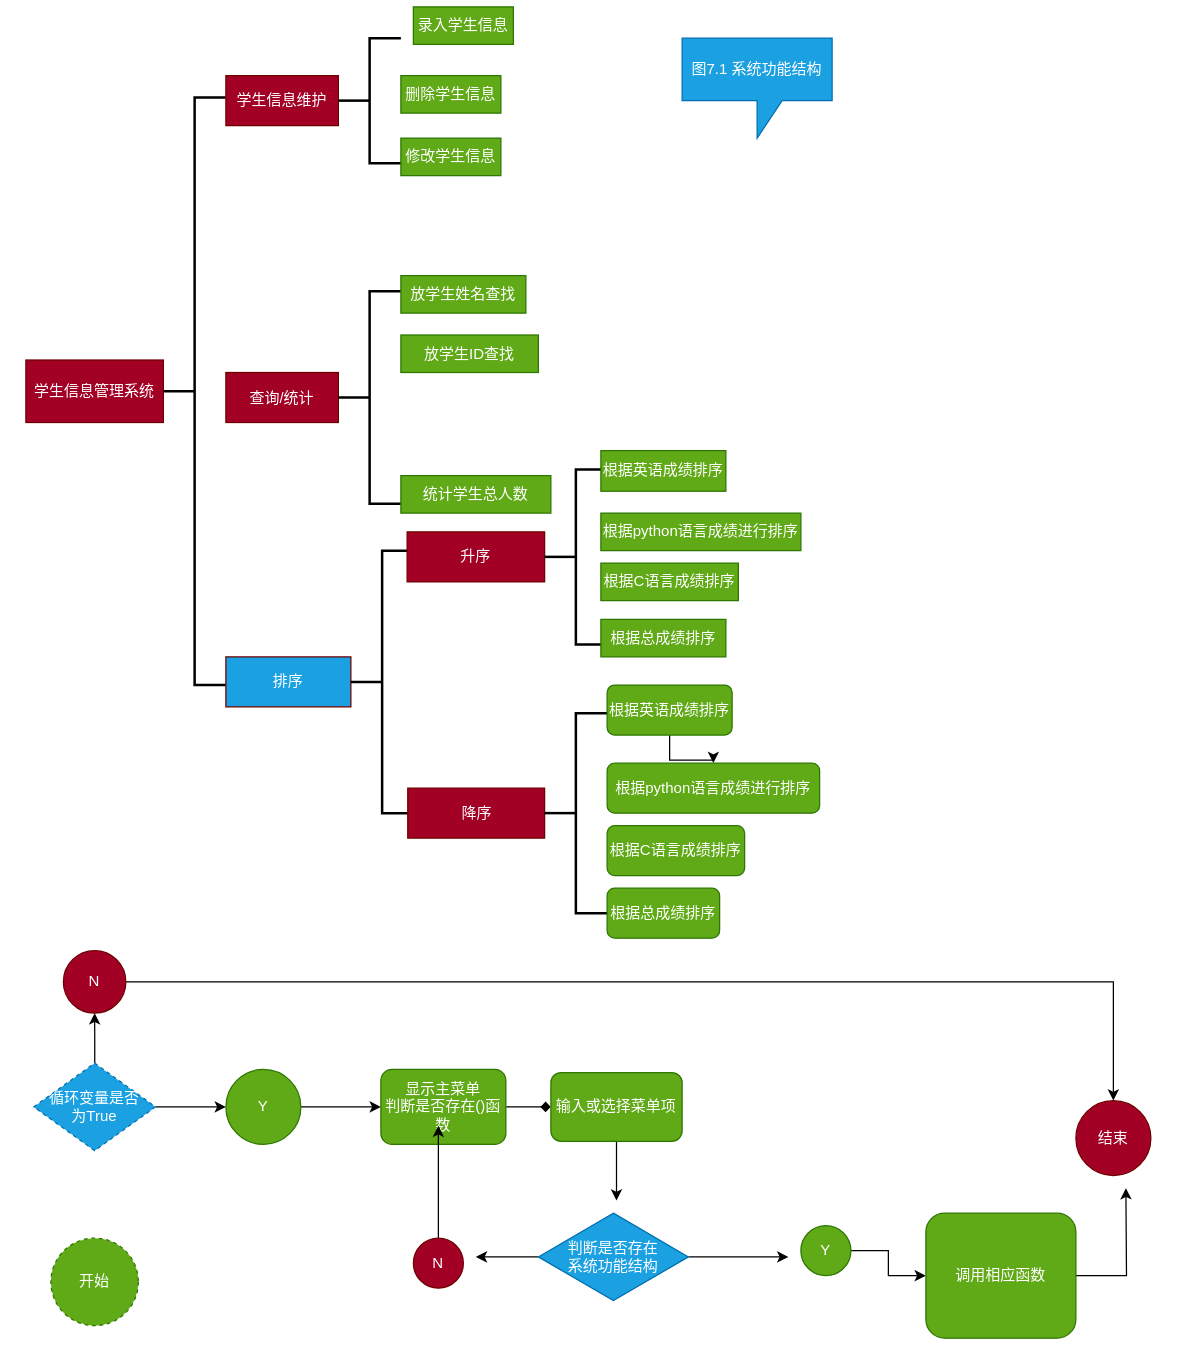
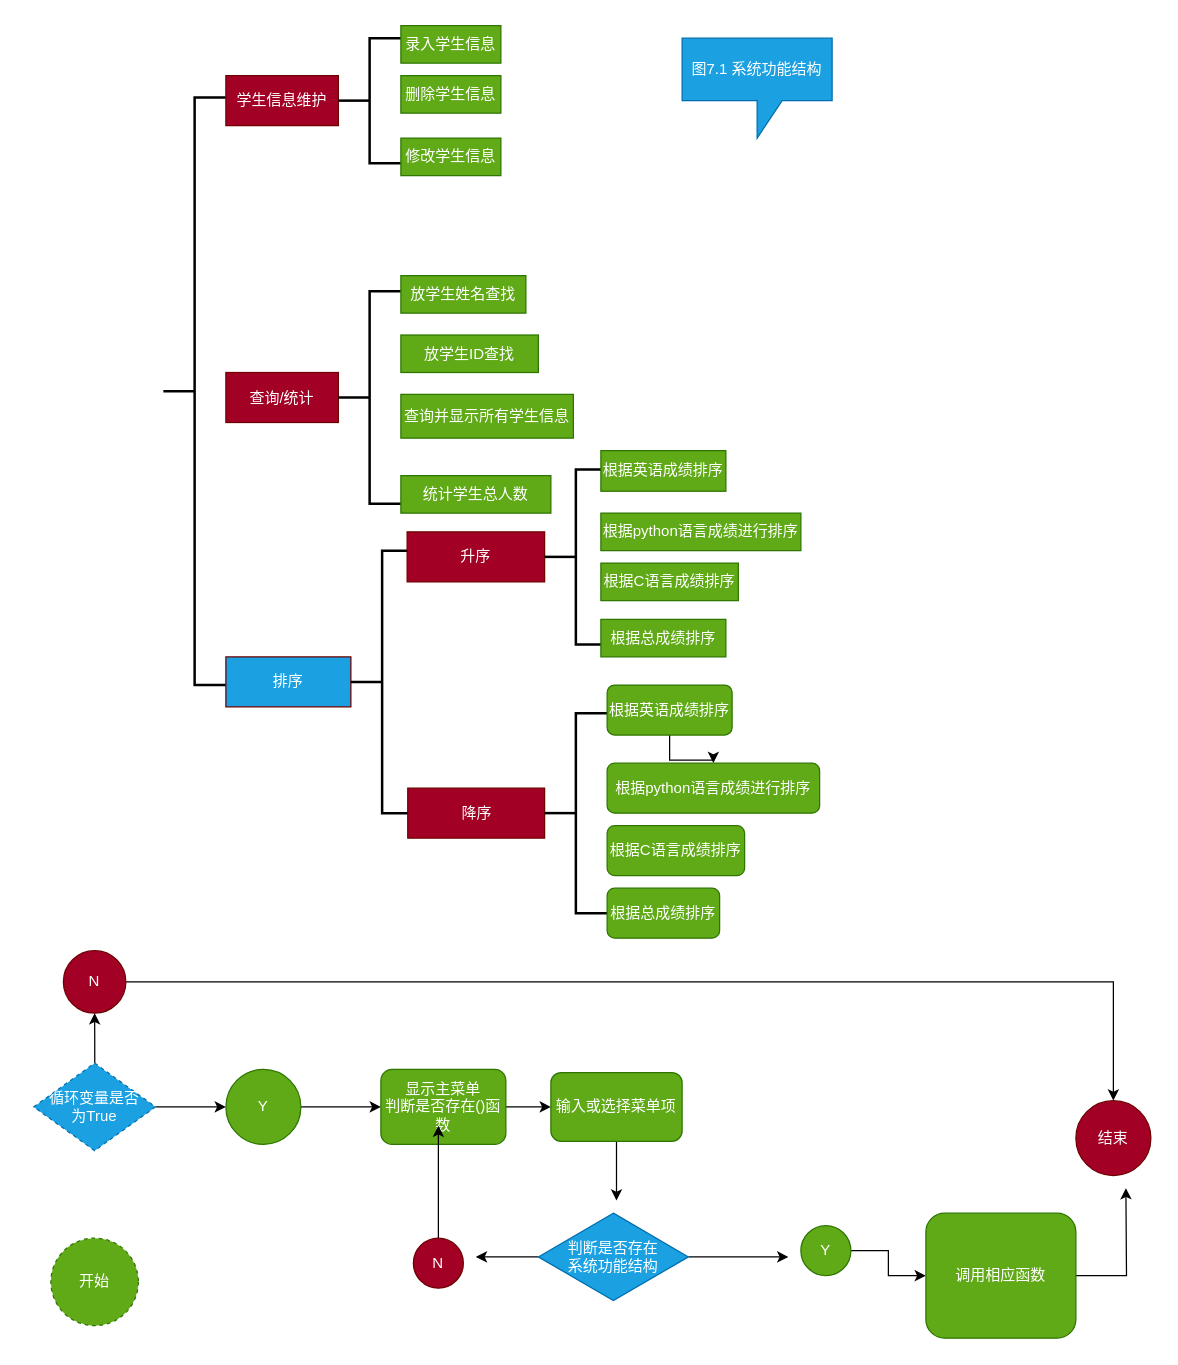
node "录入学生信息": moved (463, 26) -> (451, 44)
node "学生信息管理系统": removed
node "查询并显示所有学生信息": added
edge "显示主菜单 判断是否存在()函数" -> "输入或选择菜单项": arrowhead diamond -> classic
